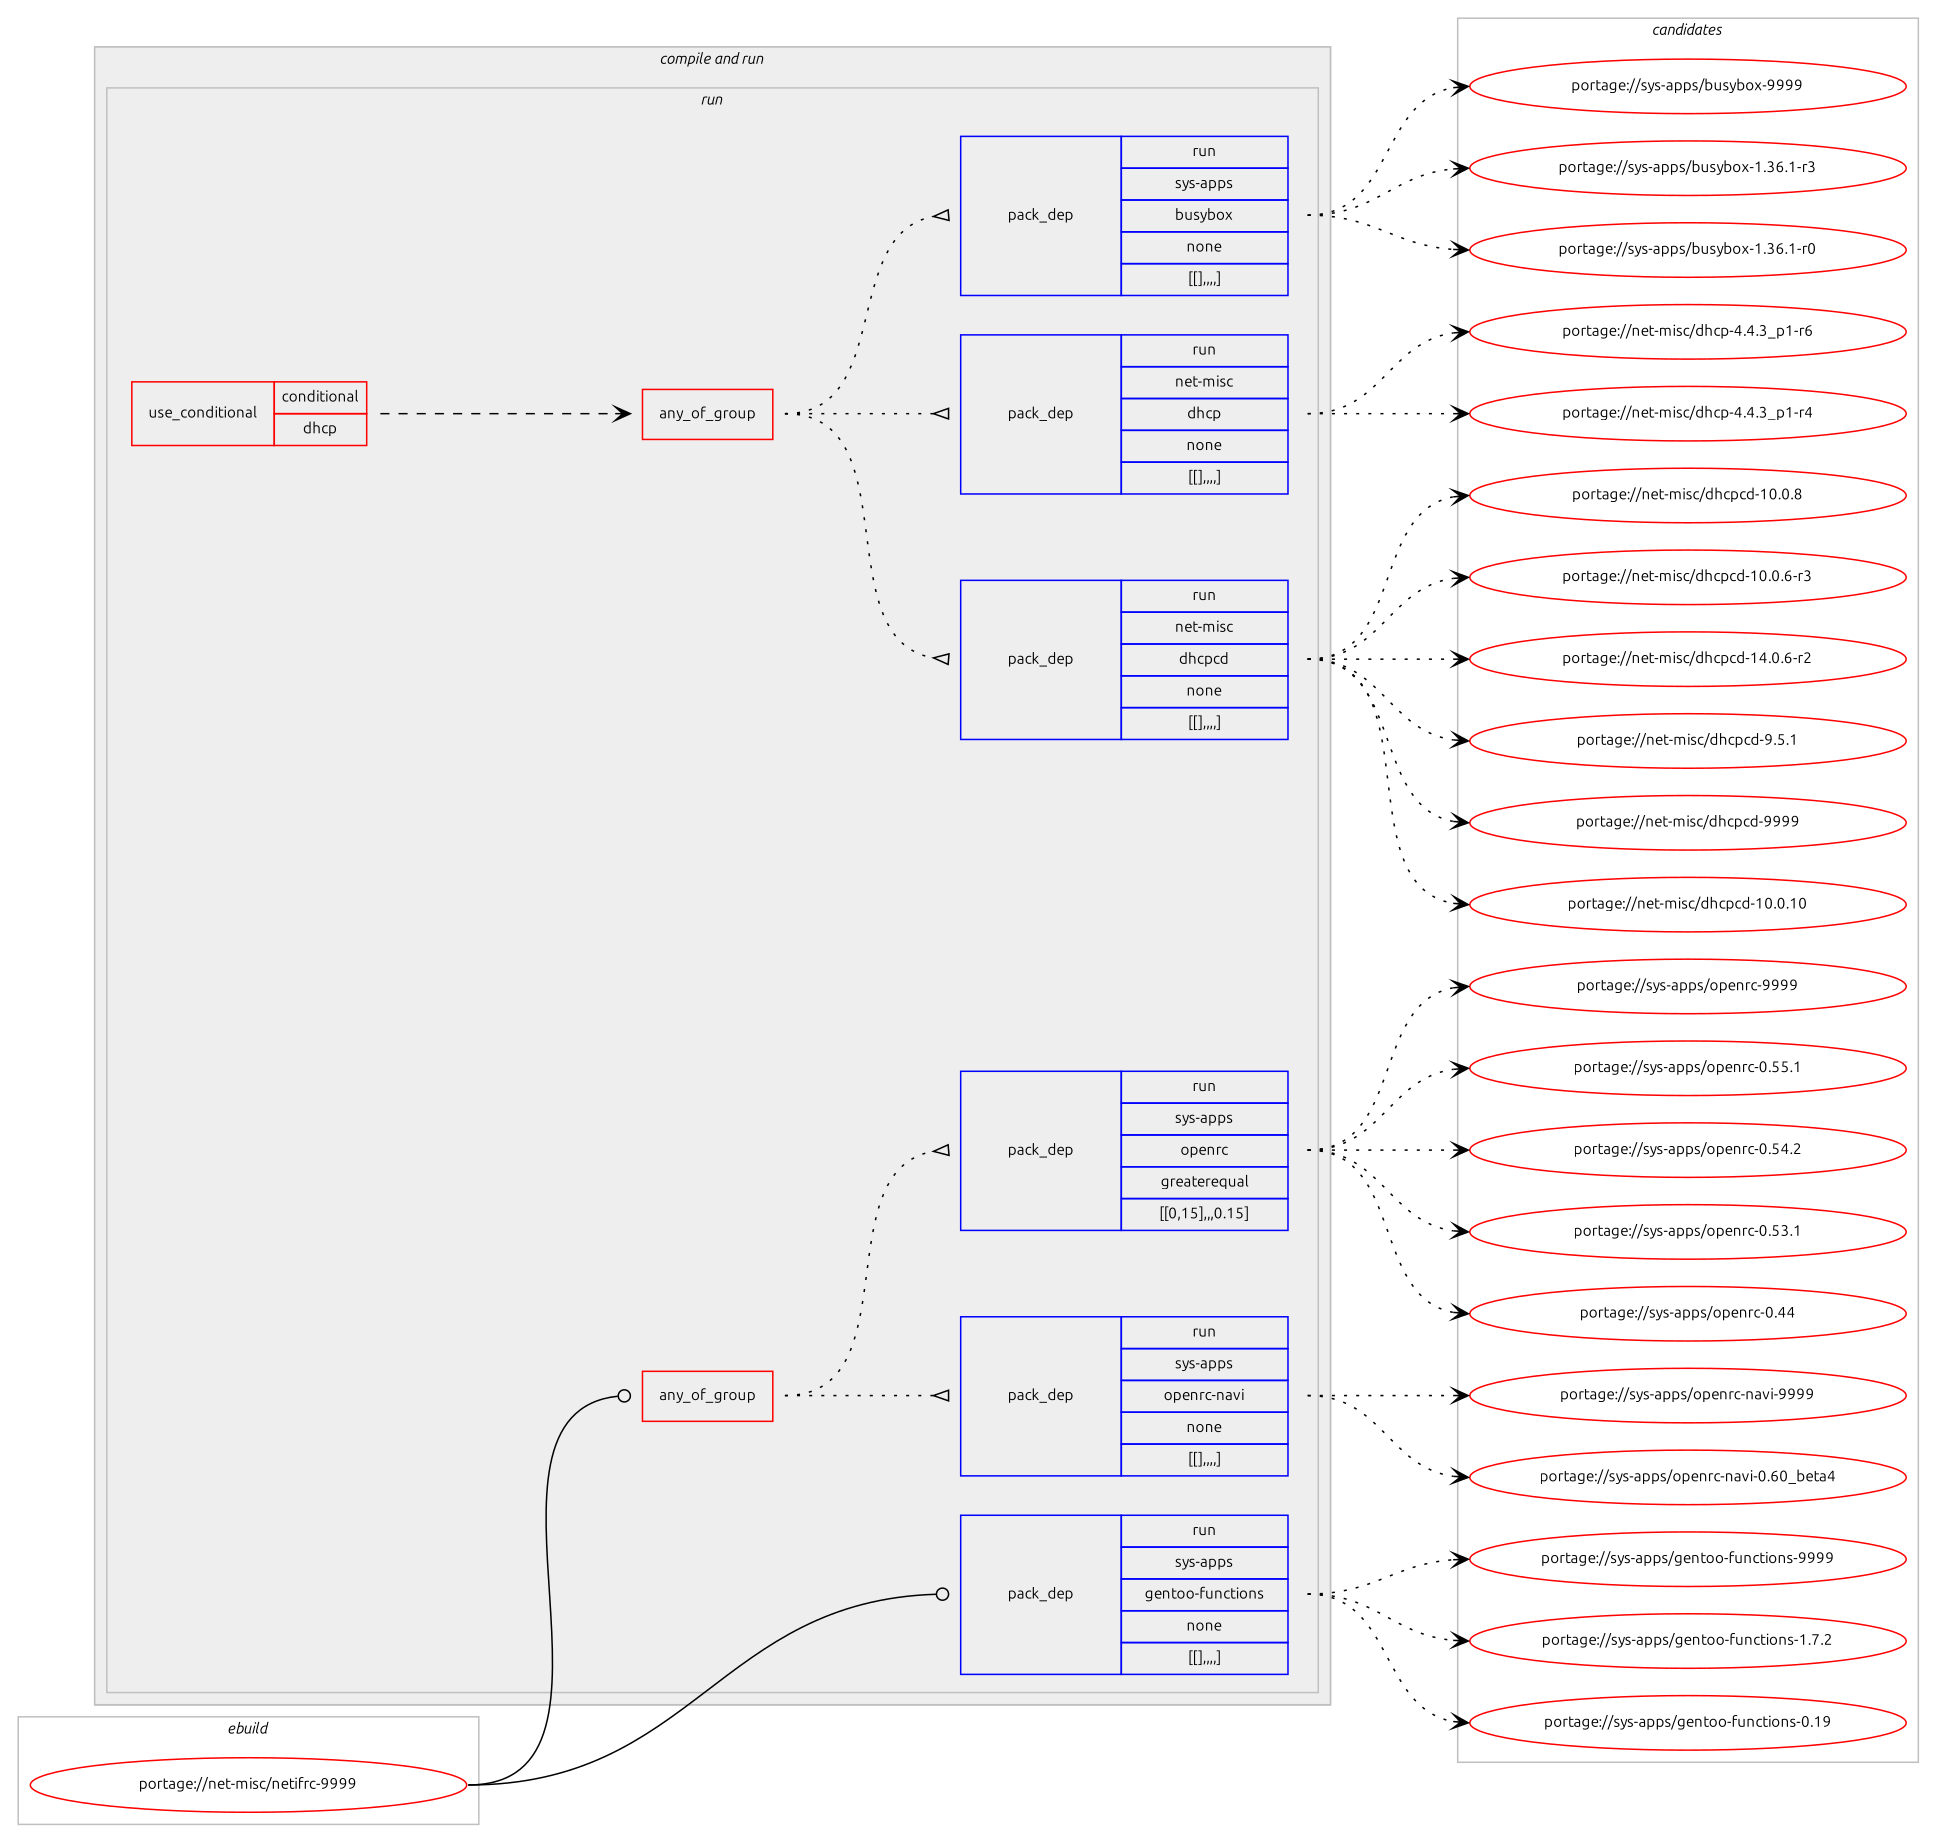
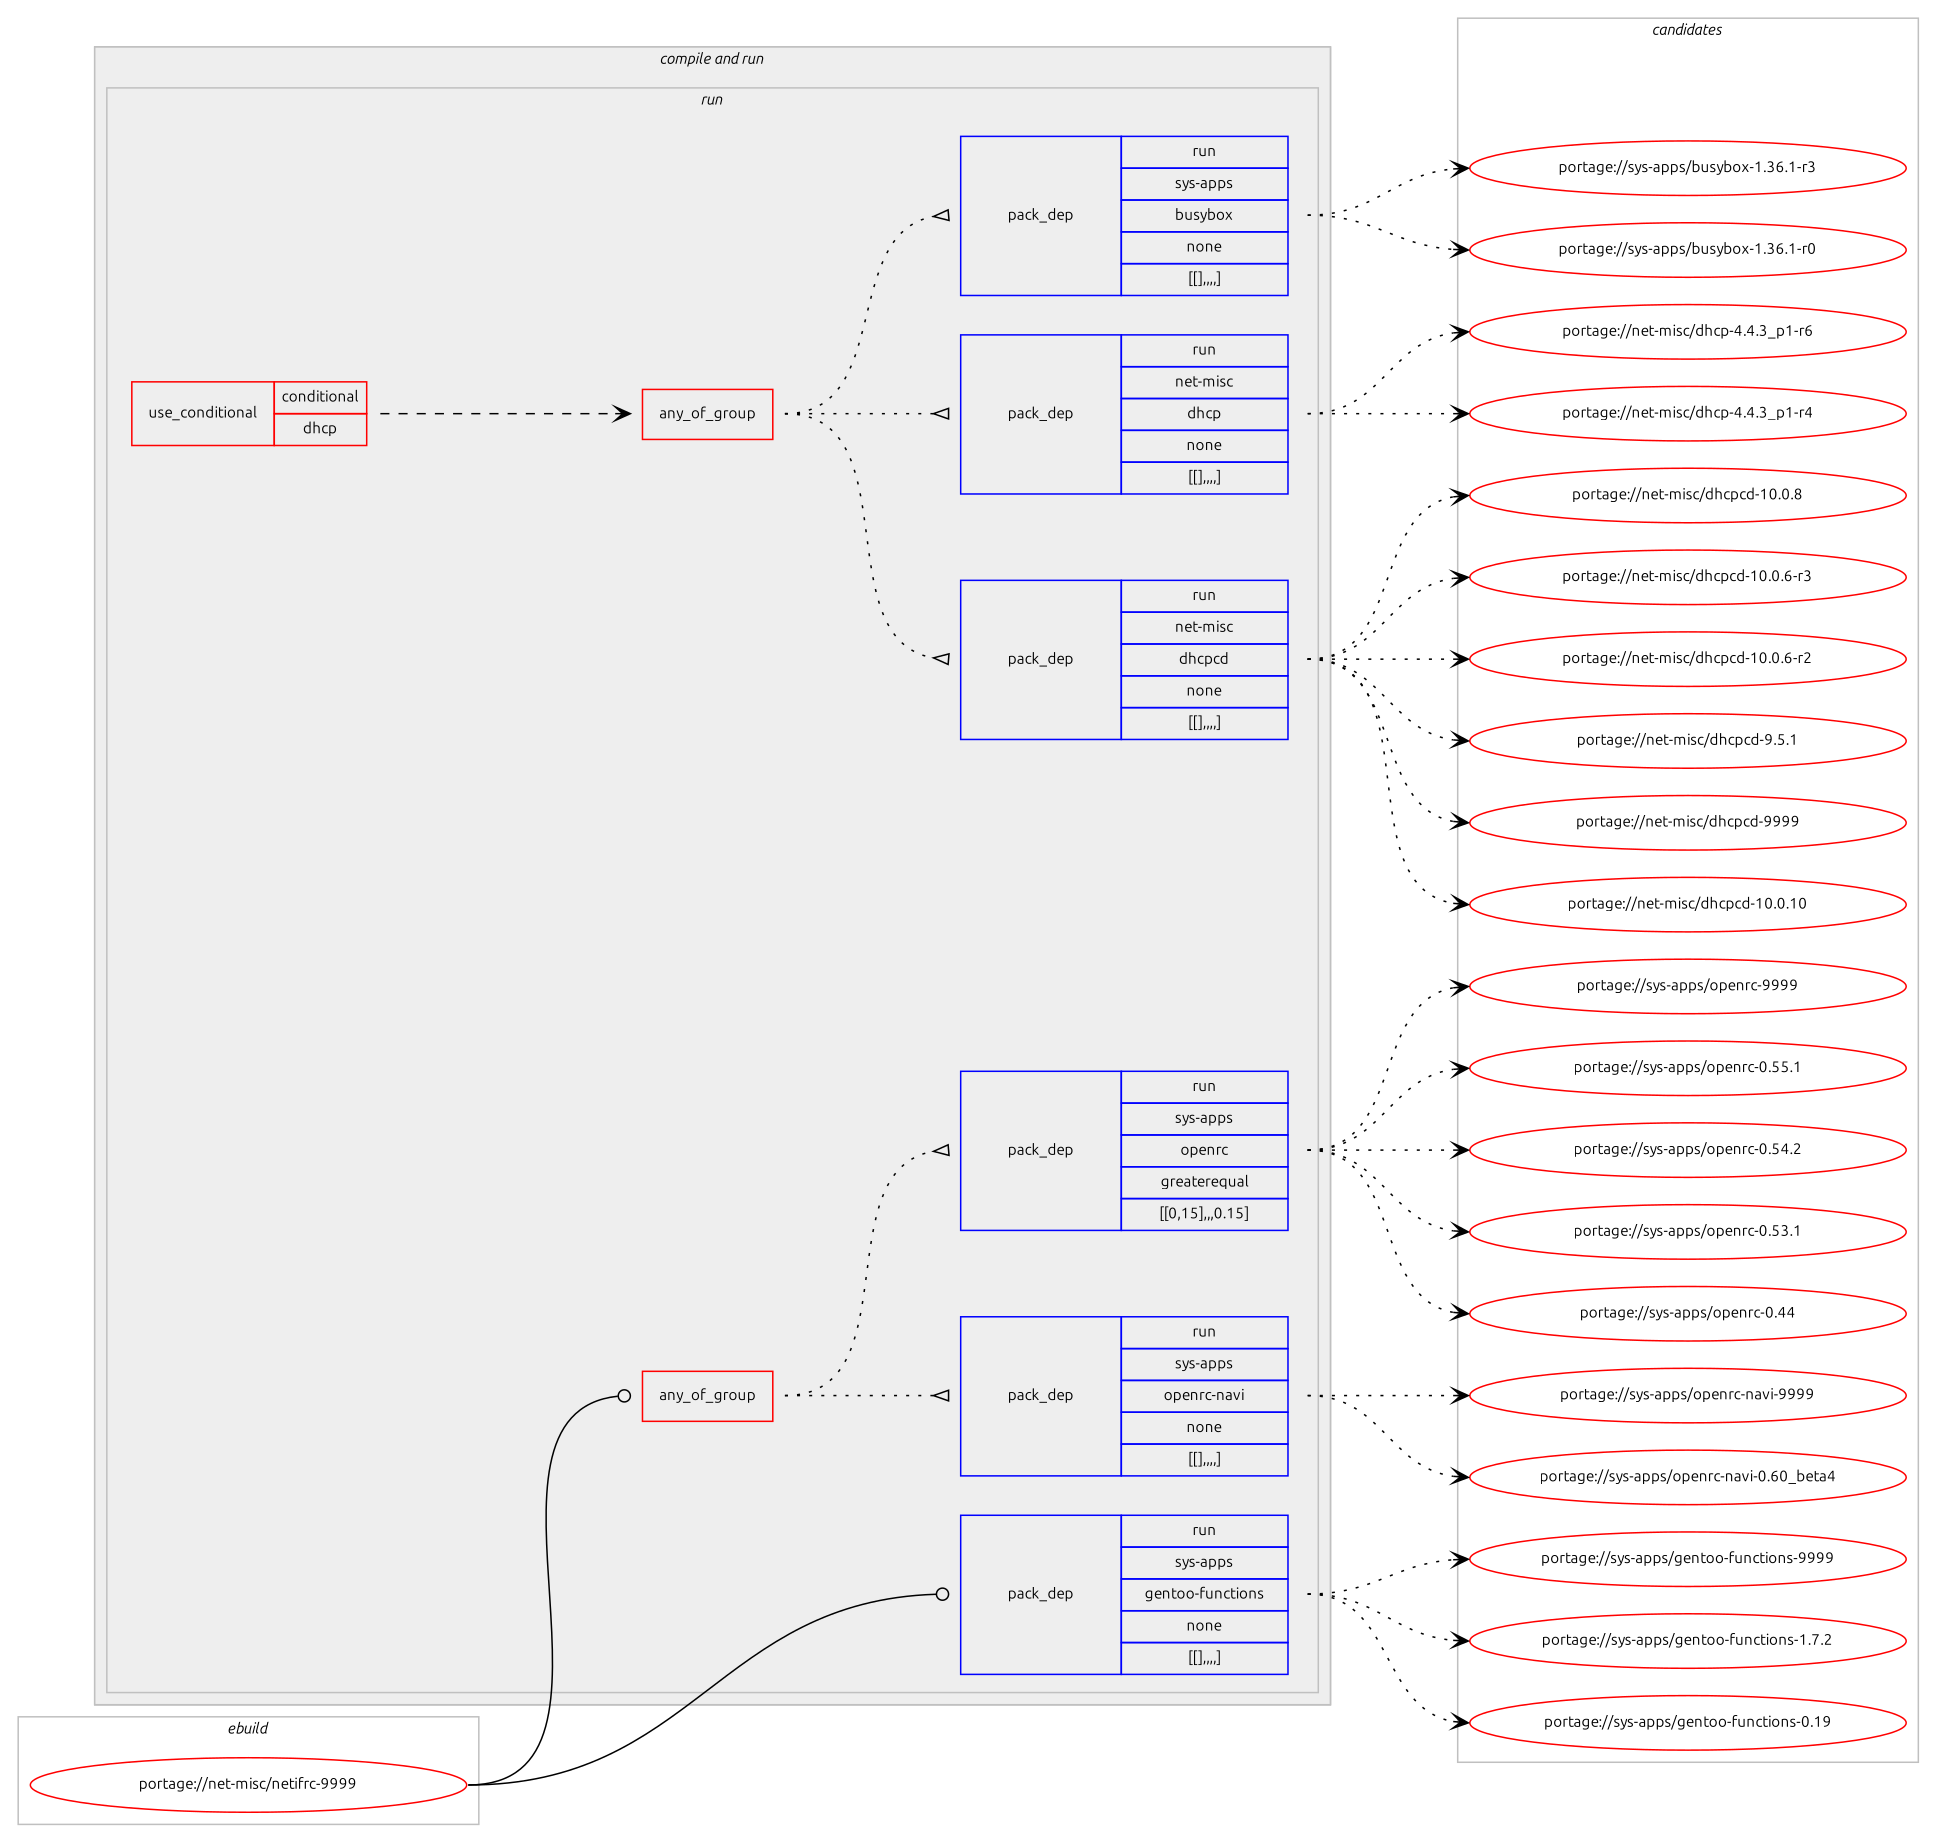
node "portage://sys-apps/busybox-9999": removed
node "portage://net-misc/dhcpcd-14.0.6-r2": label "portage://net-misc/dhcpcd-14.0.6-r2" -> "portage://net-misc/dhcpcd-10.0.6-r2"
